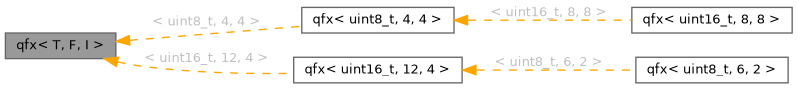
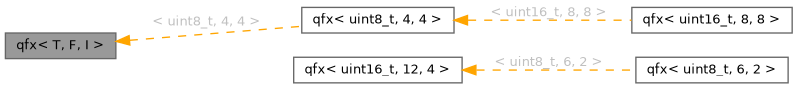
edge "qfx< uint16_t, 12, 4 >" -> "qfx< T, F, I >": removed, label "< uint16_t, 12, 4 >"
